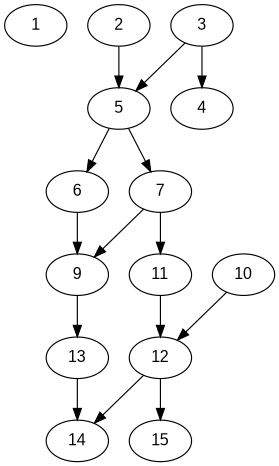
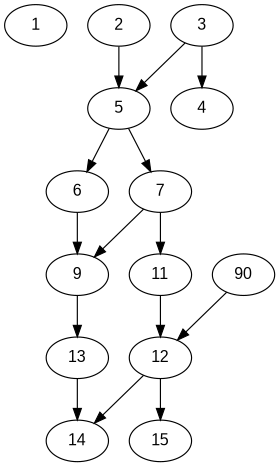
node "10": label "10" -> "90"
